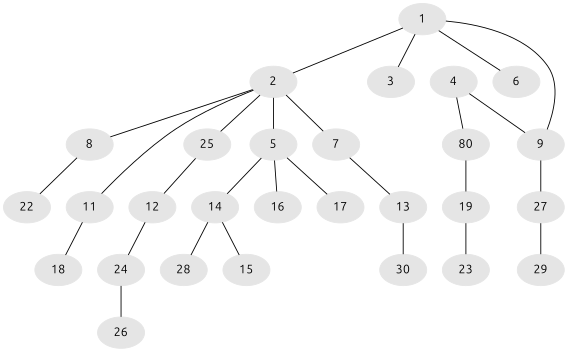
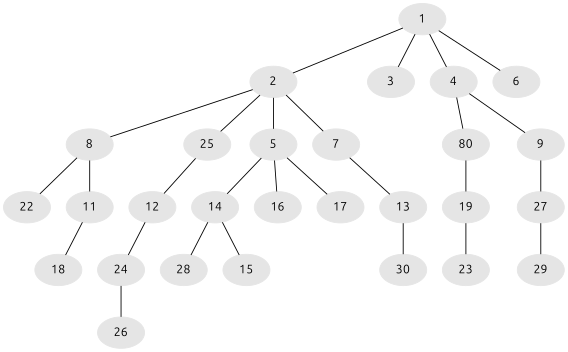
edge "1" -- "9": now "1" -- "4"
edge "2" -- "11": now "8" -- "11"
